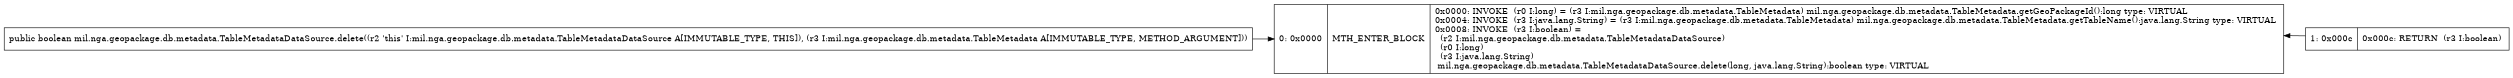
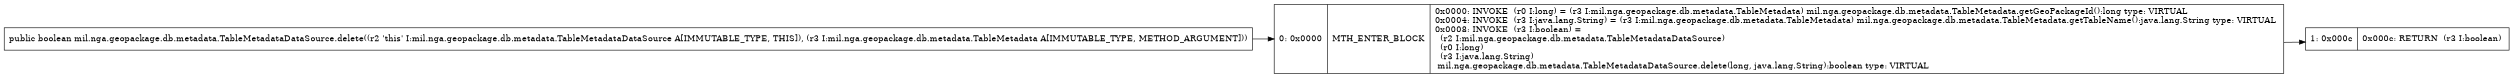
edge "1: 0x000c" -> "0: 0x0000": reversed
